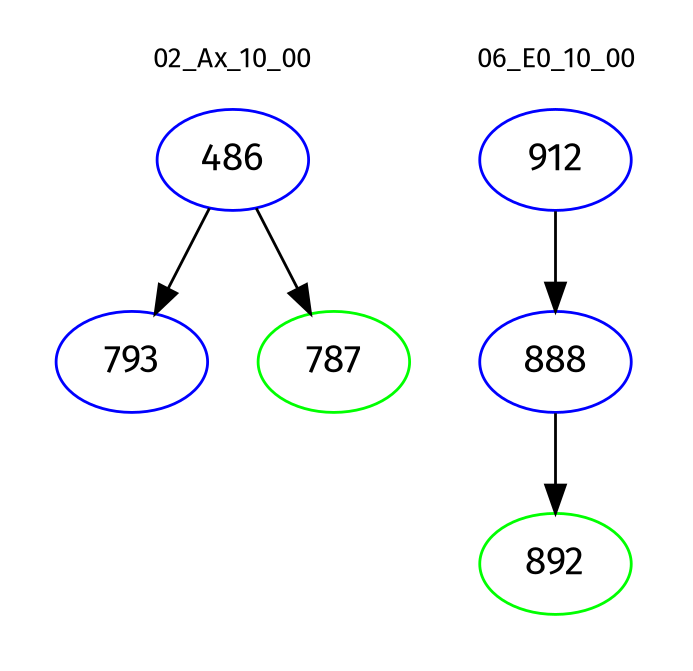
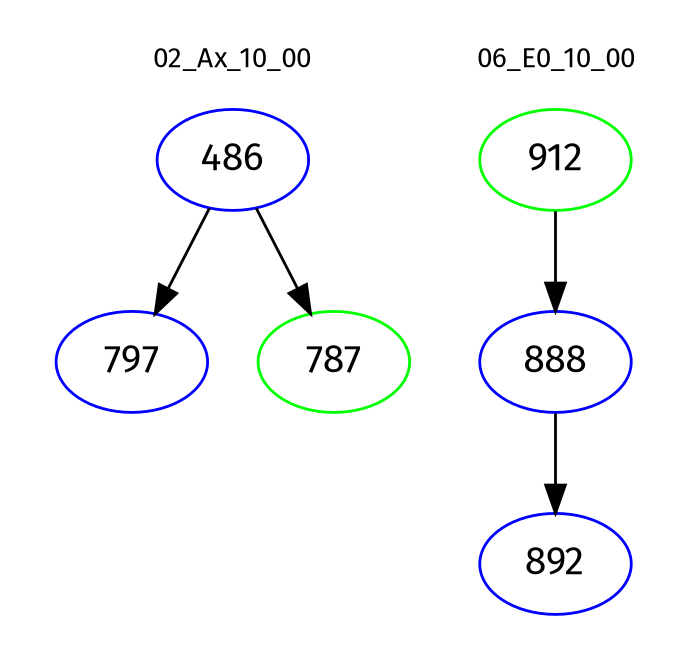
node "912": color blue -> green
node "793": label "793" -> "797"
node "892": color green -> blue
